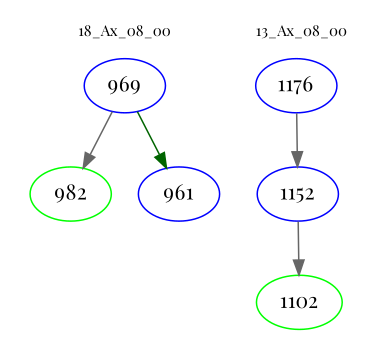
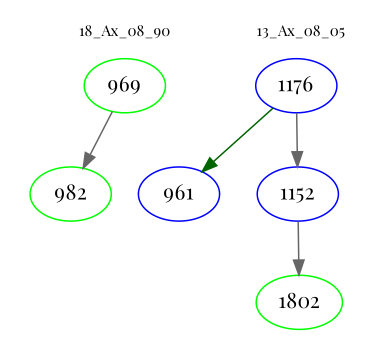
cluster "18_Ax_08_00": label "18_Ax_08_00" -> "18_Ax_08_90"
cluster "13_Ax_08_00": label "13_Ax_08_00" -> "13_Ax_08_05"
node "969": color blue -> green
edge "969" -> "961": now "1176" -> "961"
node "1102": label "1102" -> "1802"
